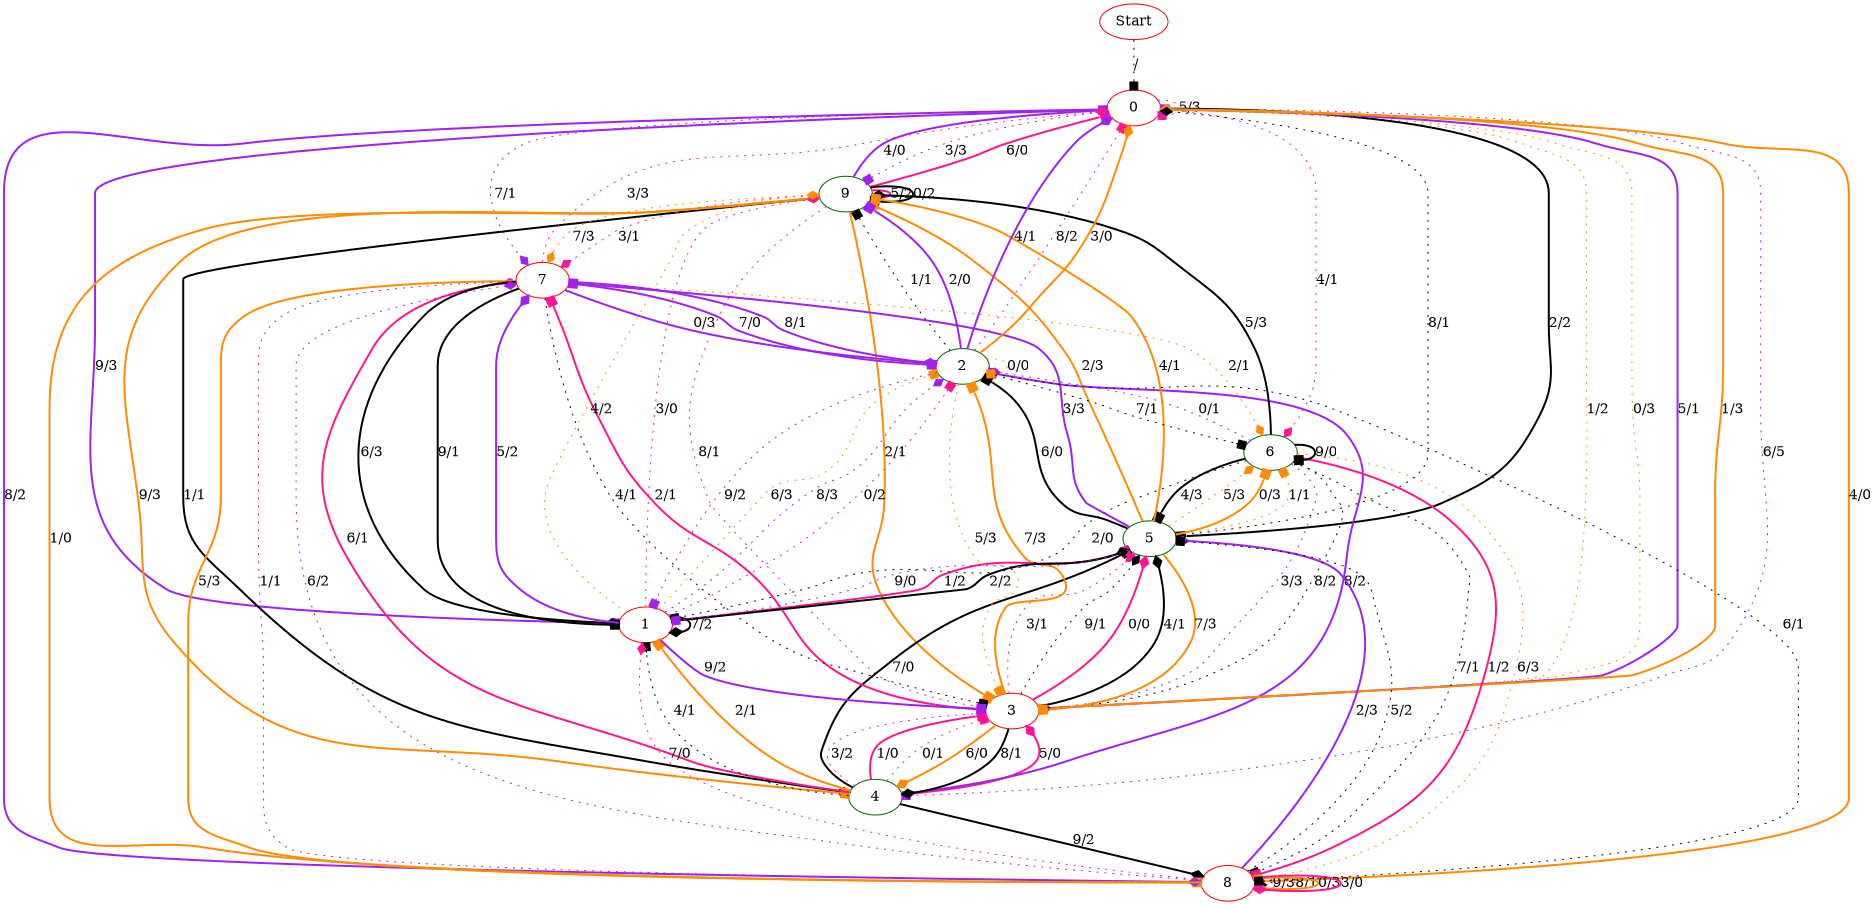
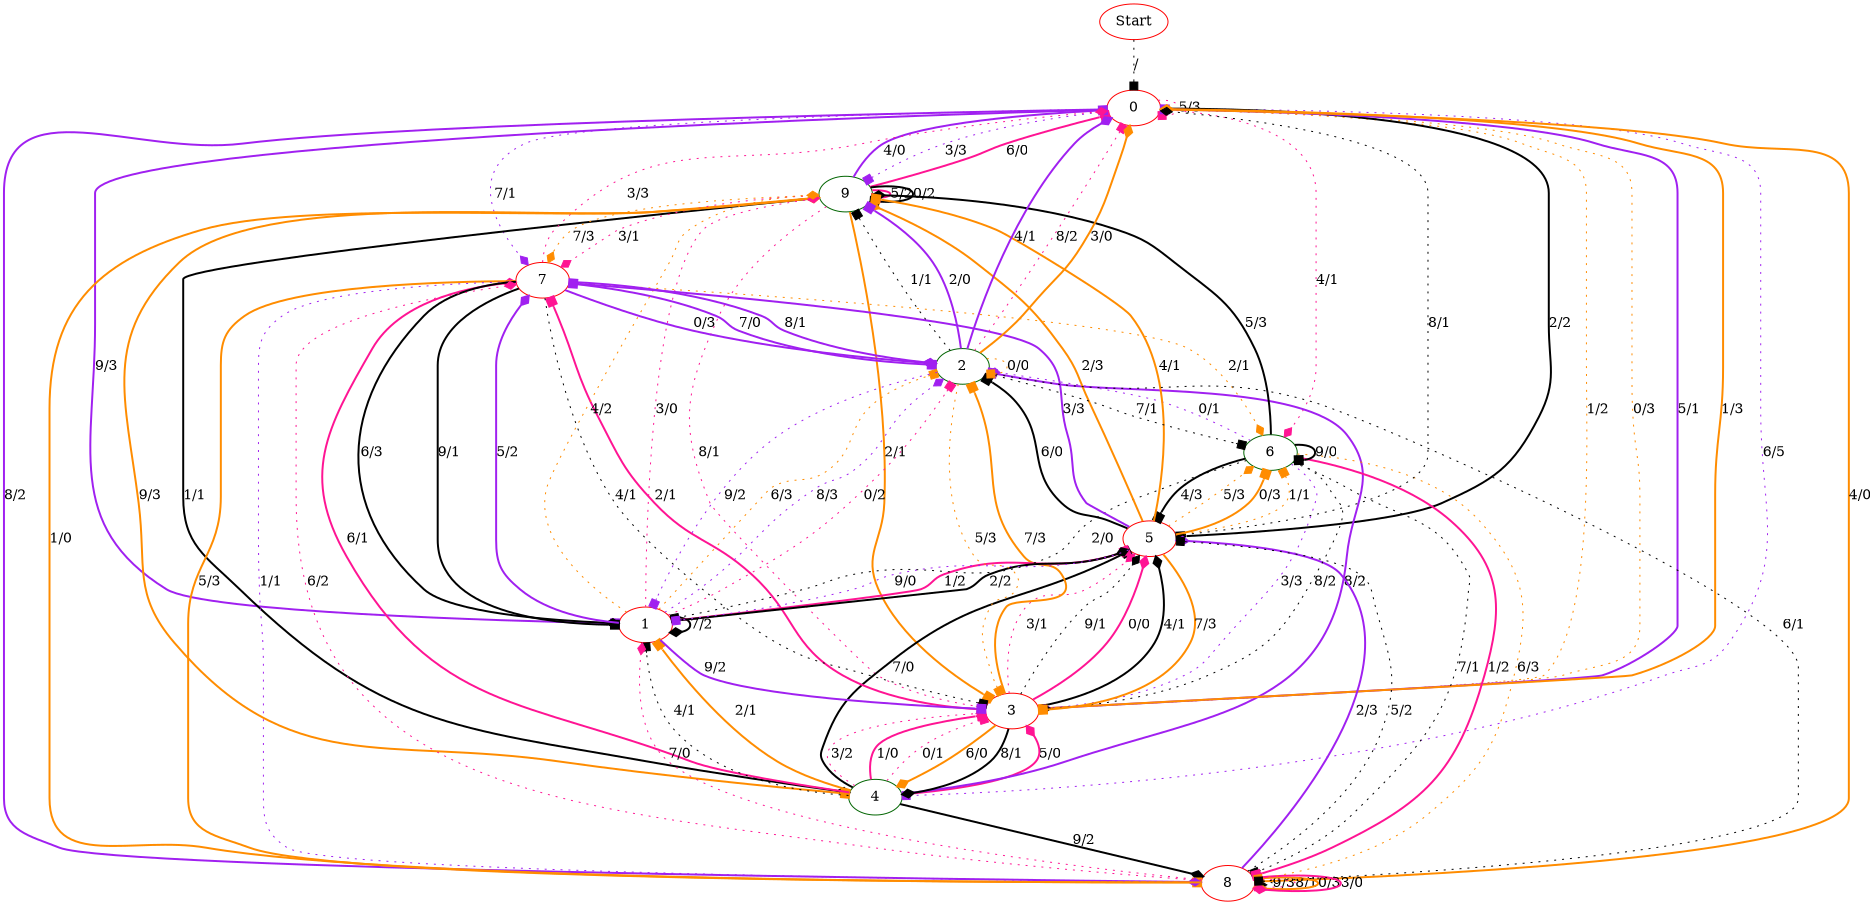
node "5": color darkgreen -> red
edge "8" -> "7": color purple -> deeppink
